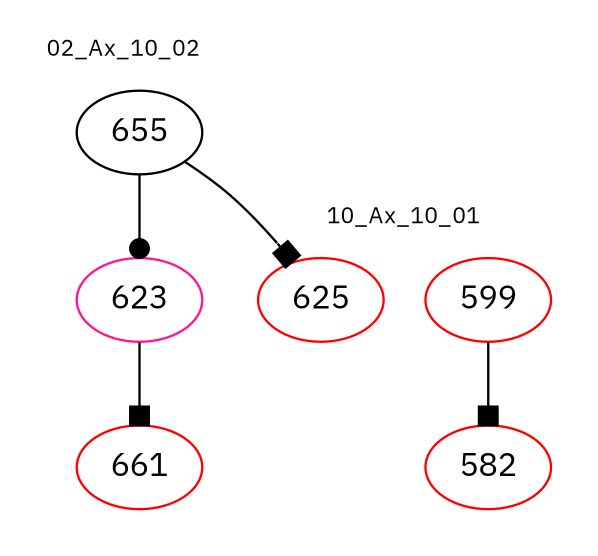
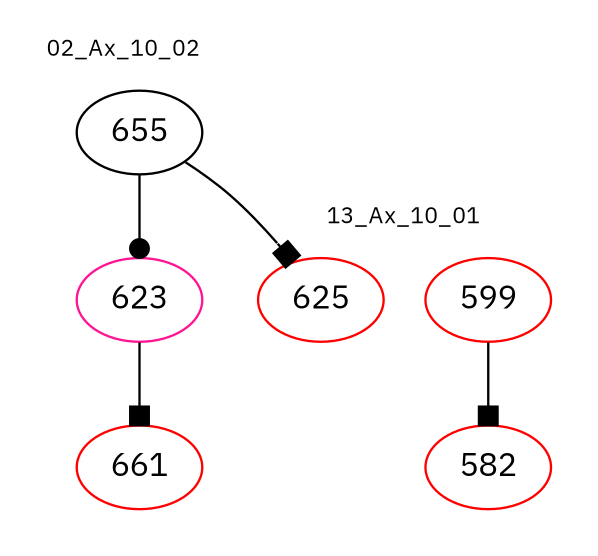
cluster "10_Ax_10_01": label "10_Ax_10_01" -> "13_Ax_10_01"
